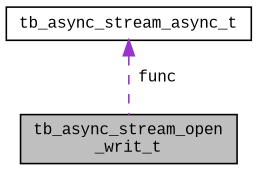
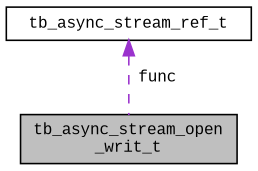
node "tb_async_stream_async_t": label "tb_async_stream_async_t" -> "tb_async_stream_ref_t"
